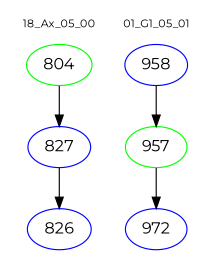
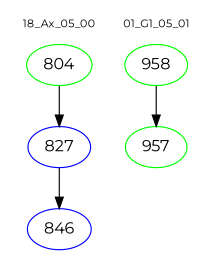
node "958": color blue -> green
node "826": label "826" -> "846"
node "972": removed
